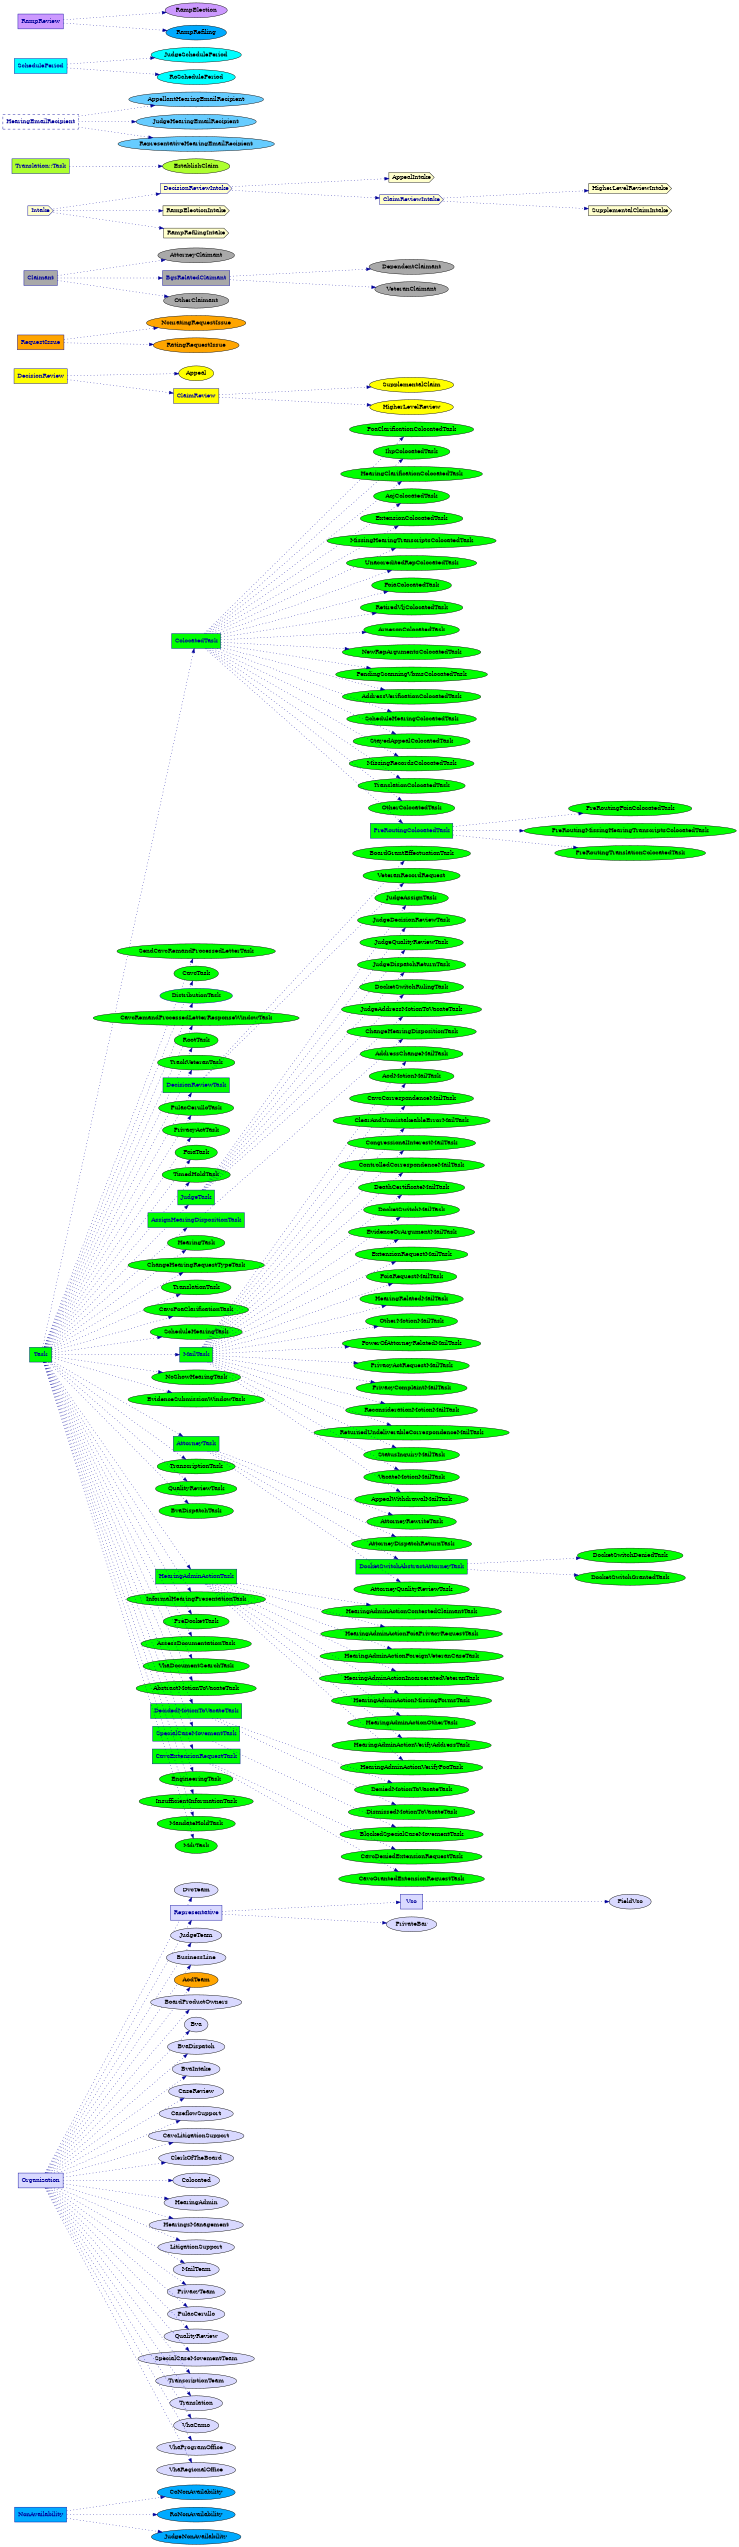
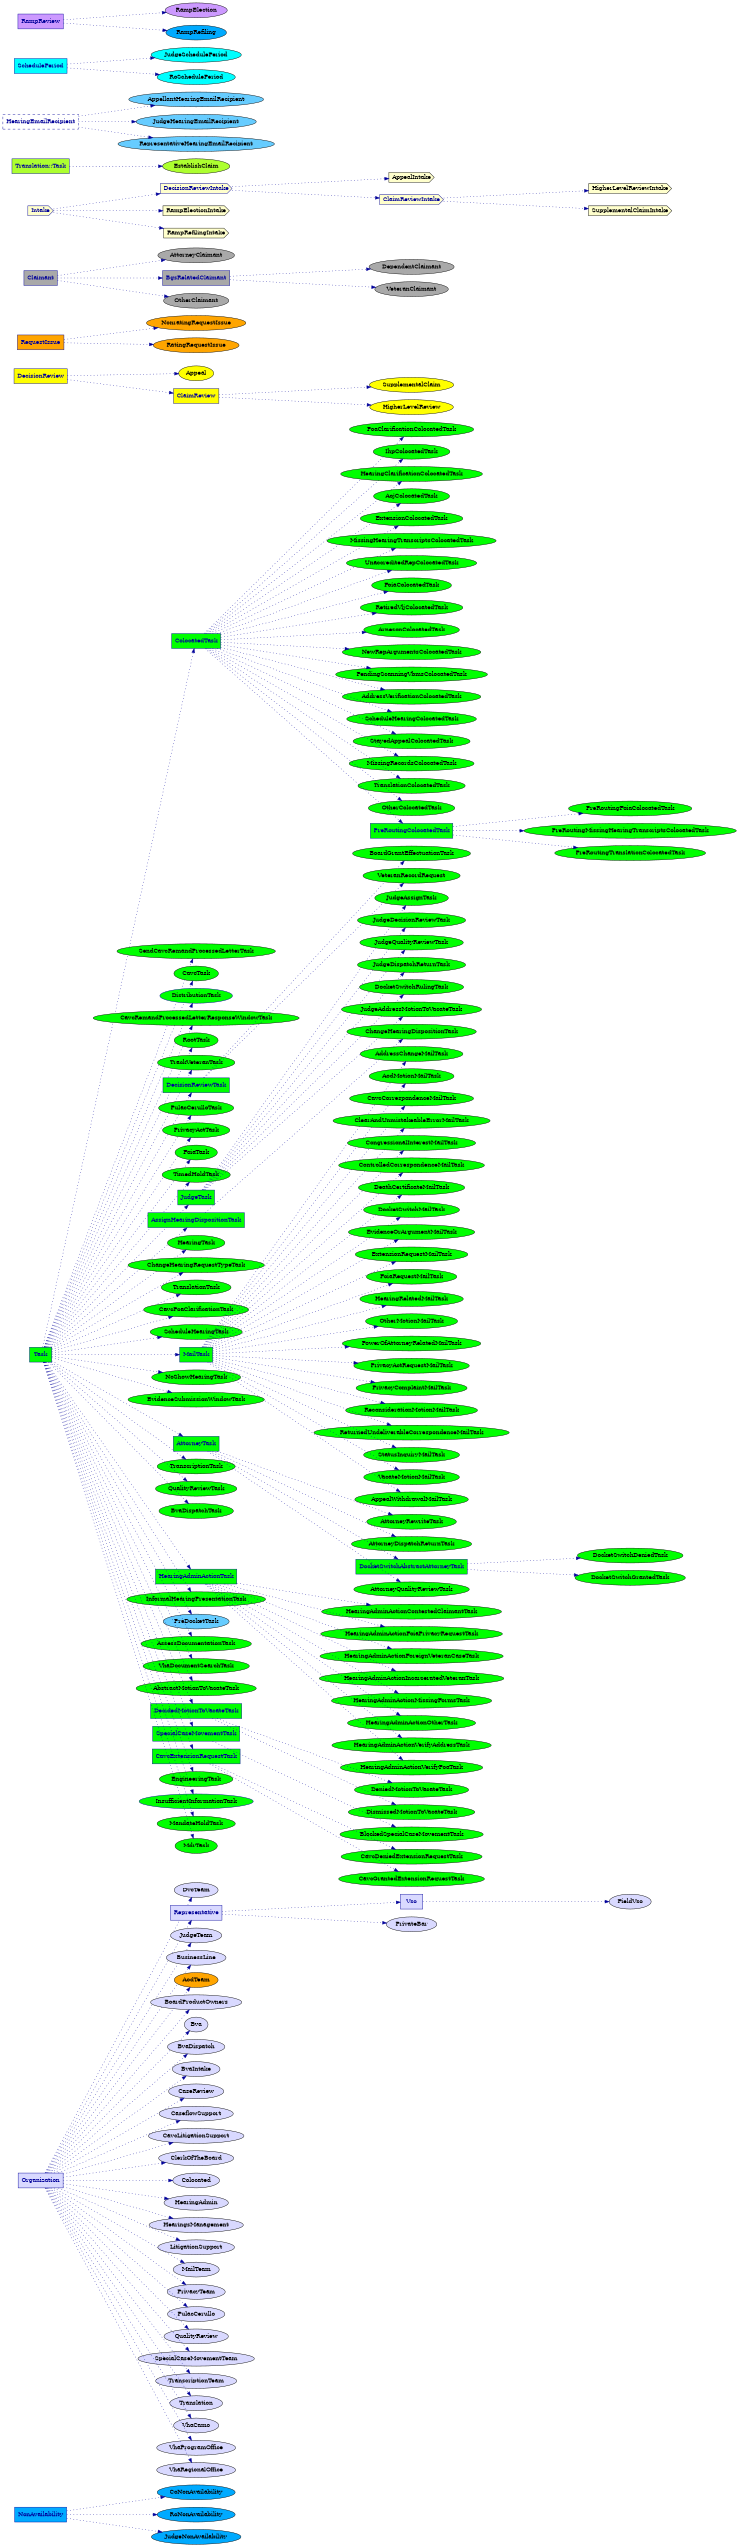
node "PreDocketTask": fillcolor #00ff00 -> #66ccff
node "InsufficientInformationTask": color black -> #000099
